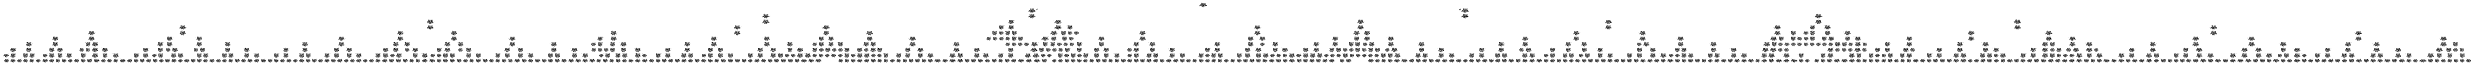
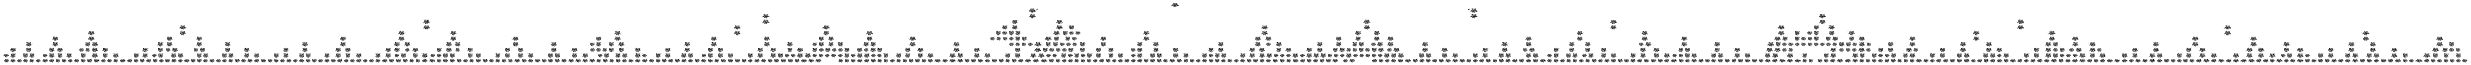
node "gini = 0.499 samples = 151 value = [79, 72] class = 0": added
node "gini = 0.388 samples = 95 value = [70, 25] class = 0": removed
